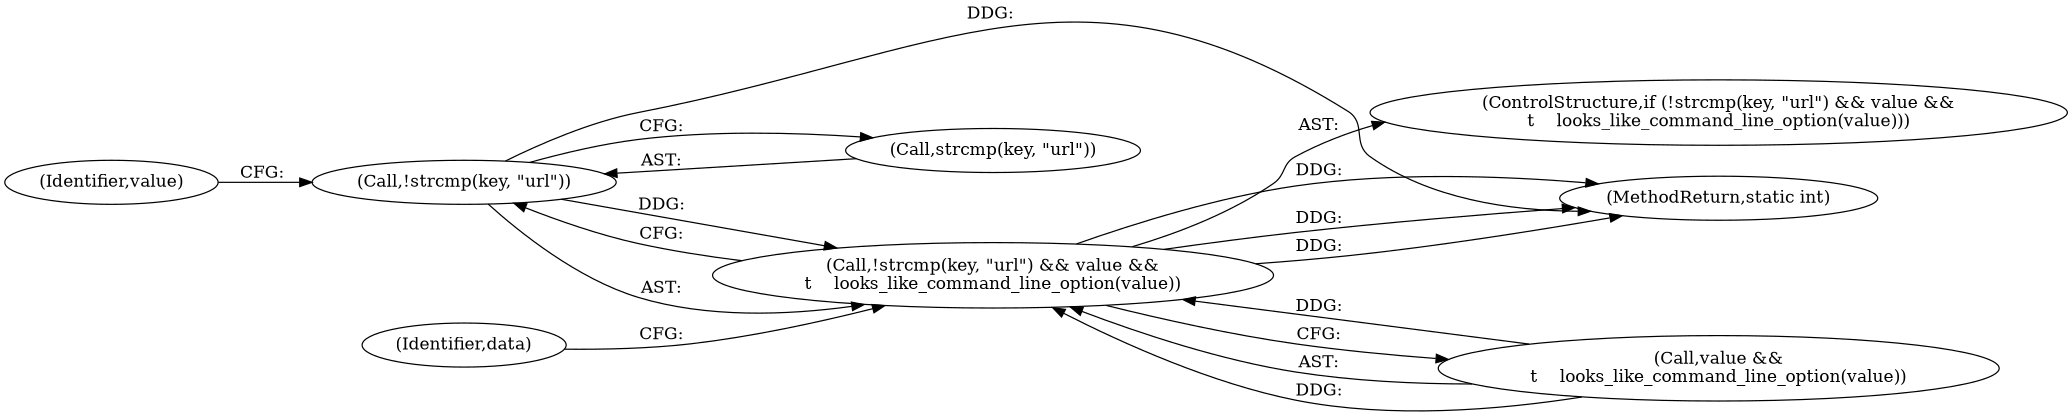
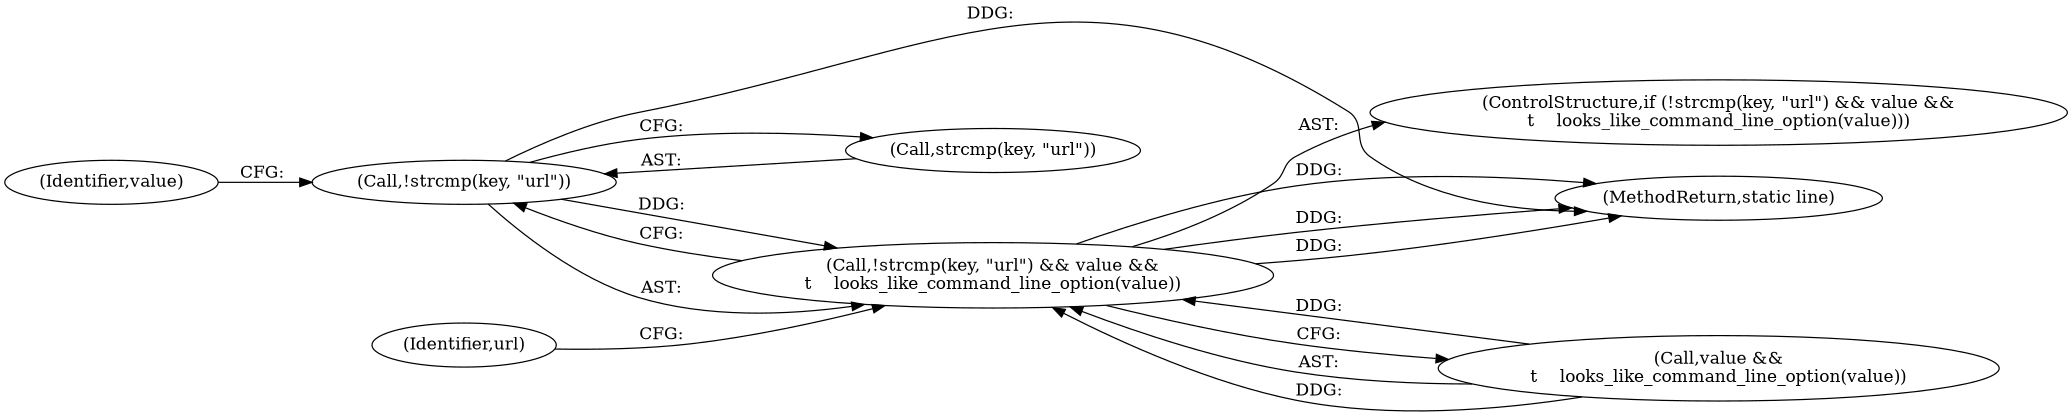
node "(MethodReturn,static int)": label "(MethodReturn,static int)" -> "(MethodReturn,static line)"
node "(Identifier,data)": label "(Identifier,data)" -> "(Identifier,url)"
